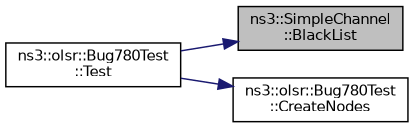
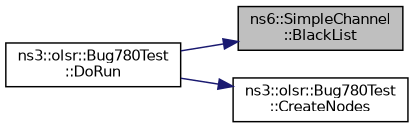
node "ns3::SimpleChannel ::BlackList": label "ns3::SimpleChannel ::BlackList" -> "ns6::SimpleChannel ::BlackList"
node "ns3::olsr::Bug780Test ::Test": label "ns3::olsr::Bug780Test ::Test" -> "ns3::olsr::Bug780Test ::DoRun"
